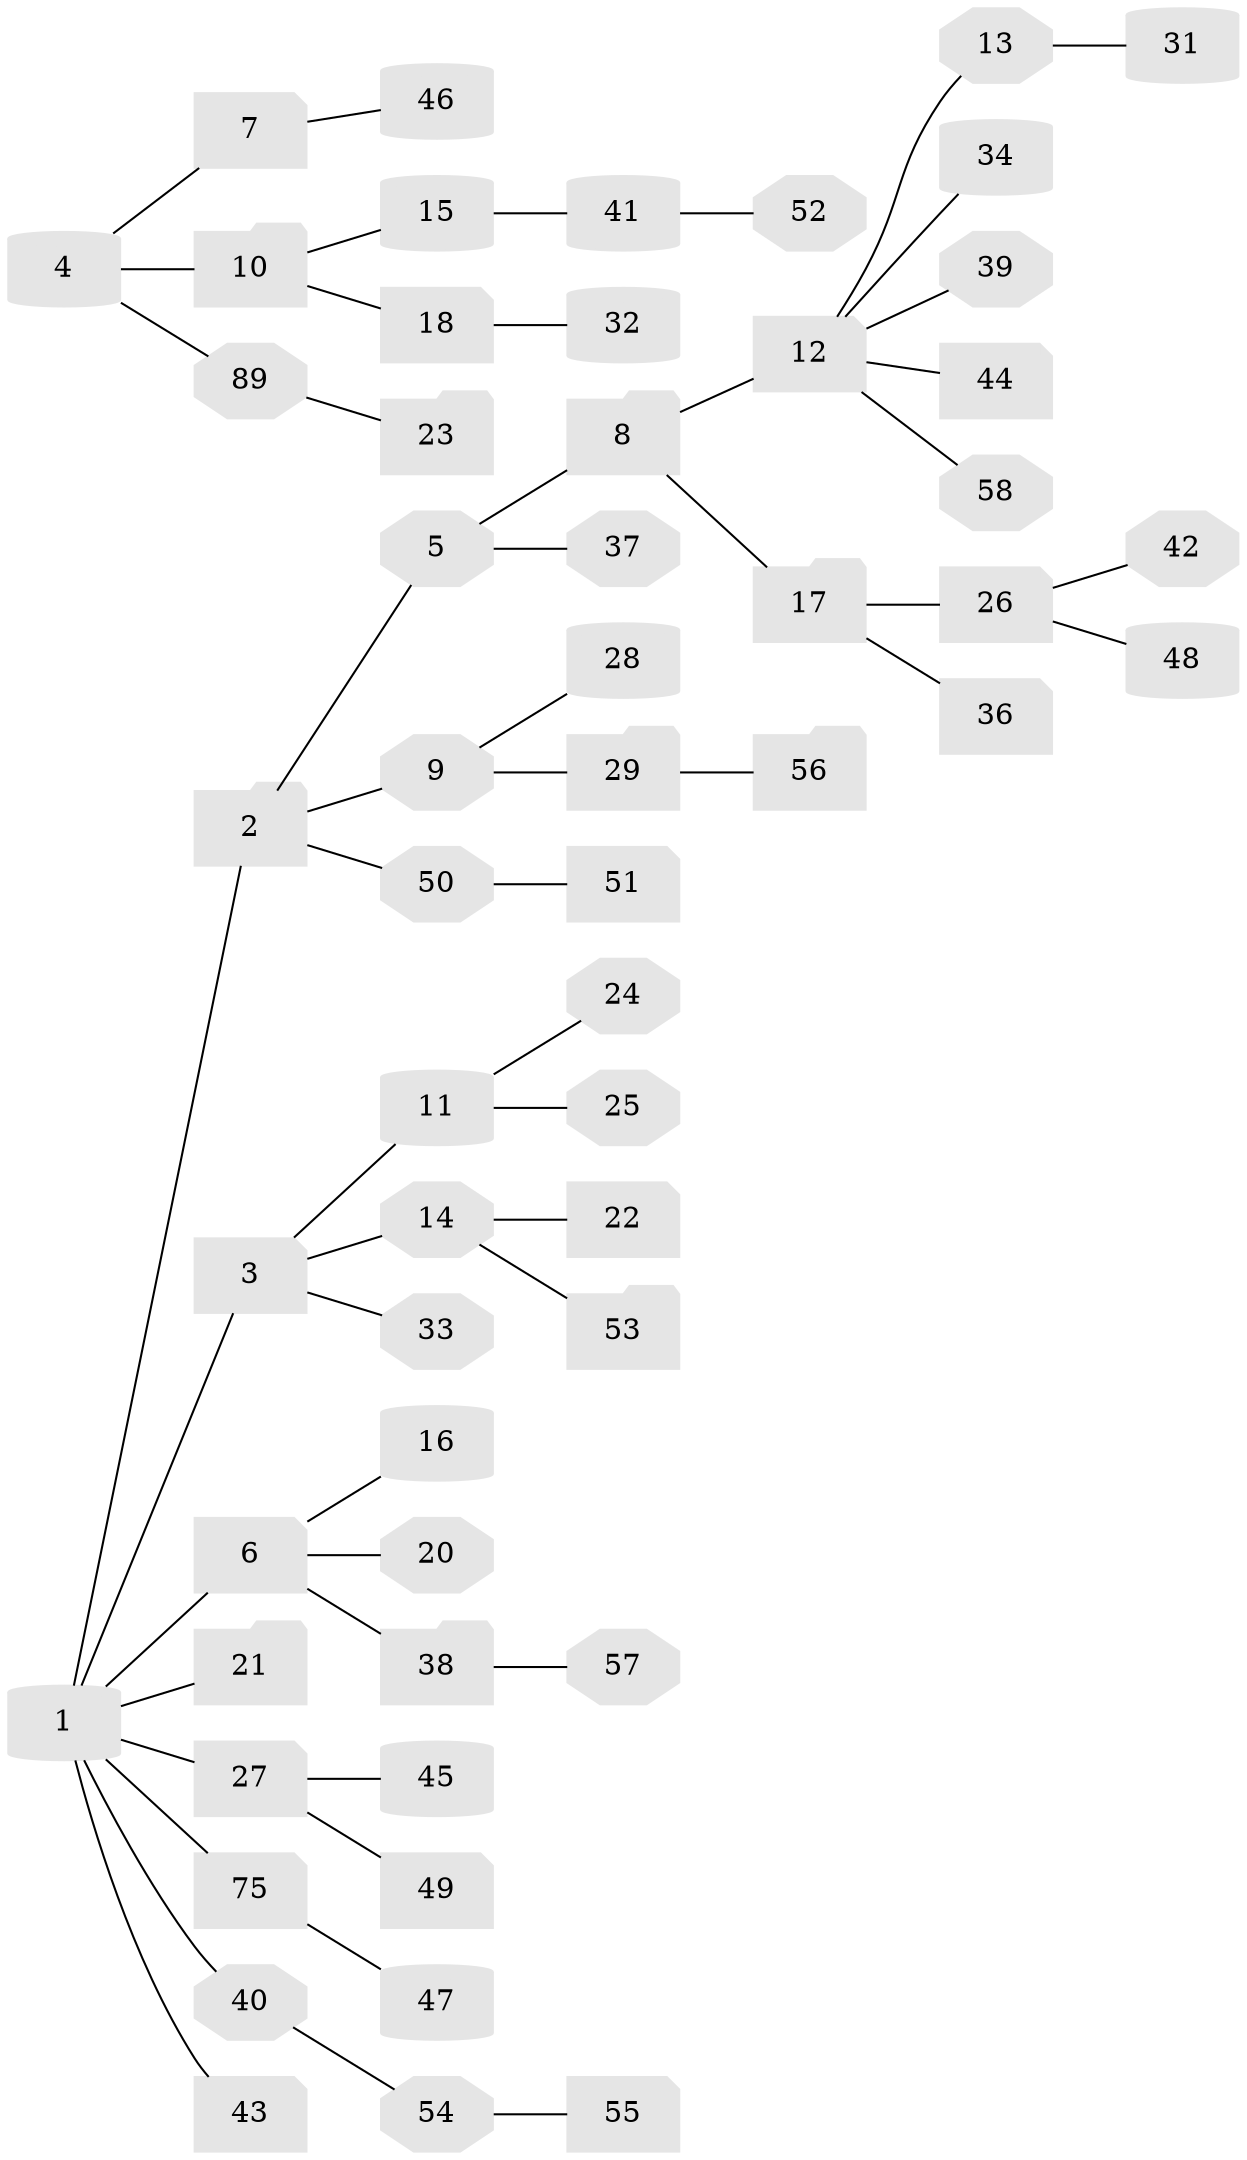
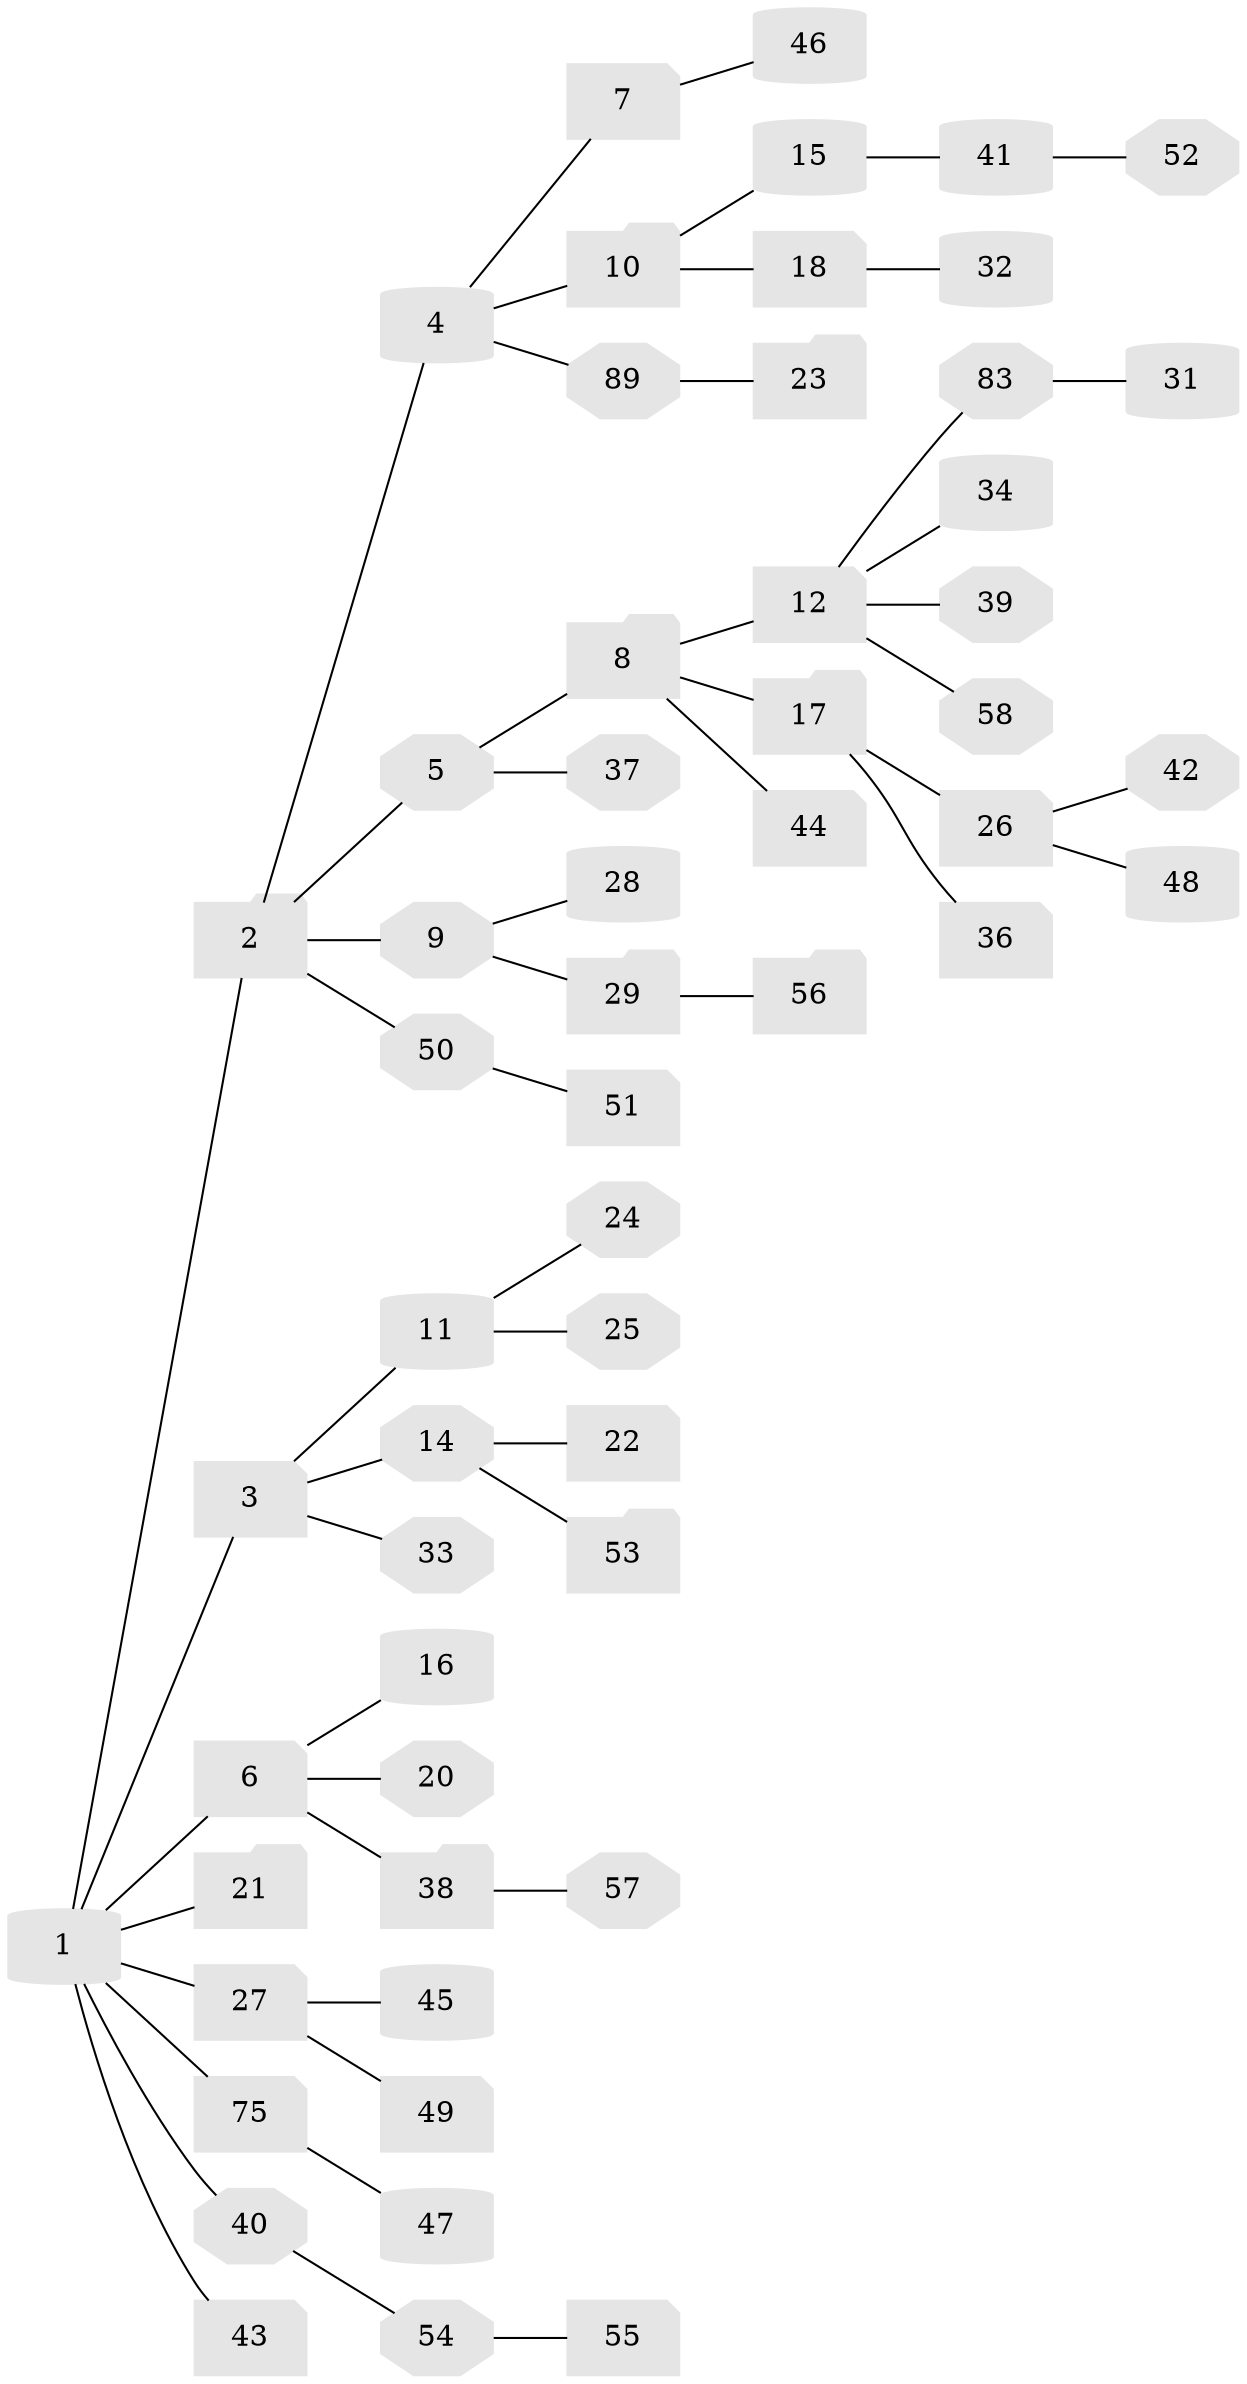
node "13": label "13" -> "83"
edge "12" -- "44": now "8" -- "44"
edge "4" -- "2": added
